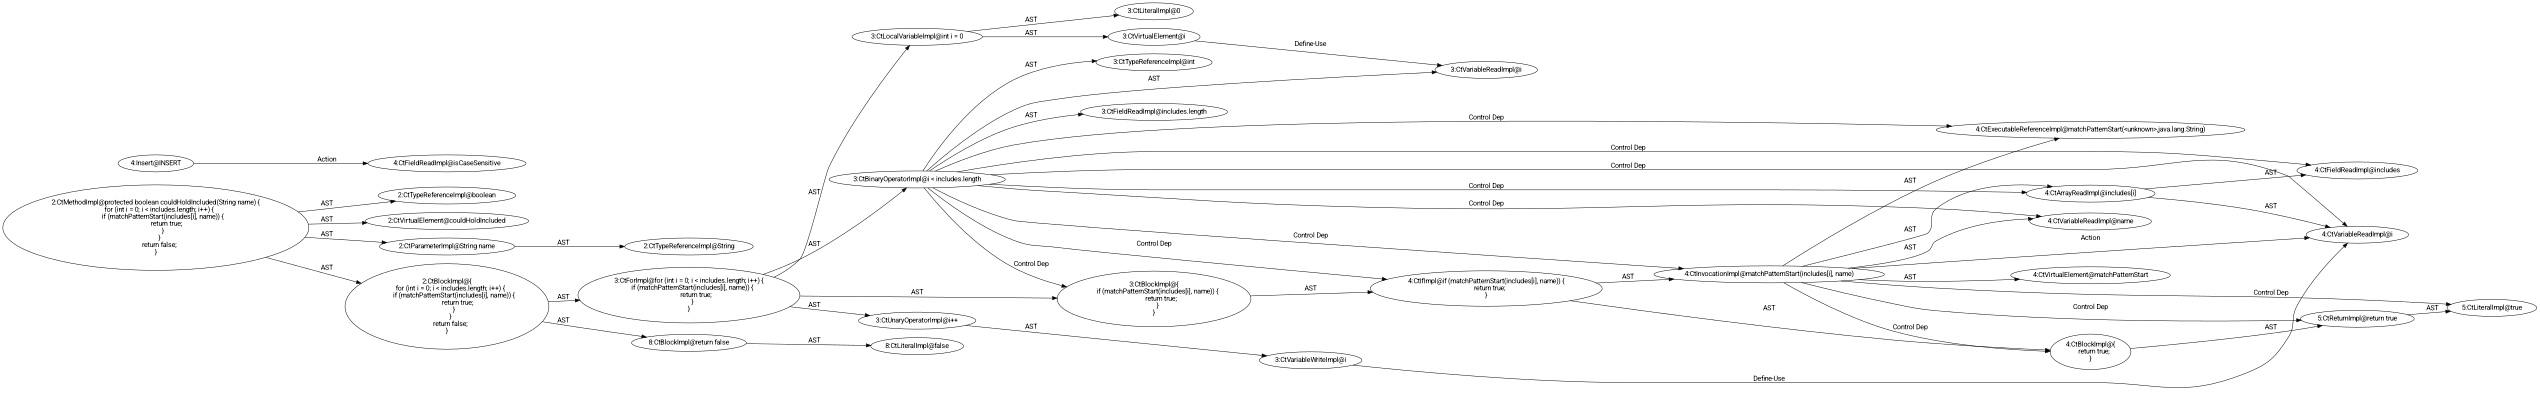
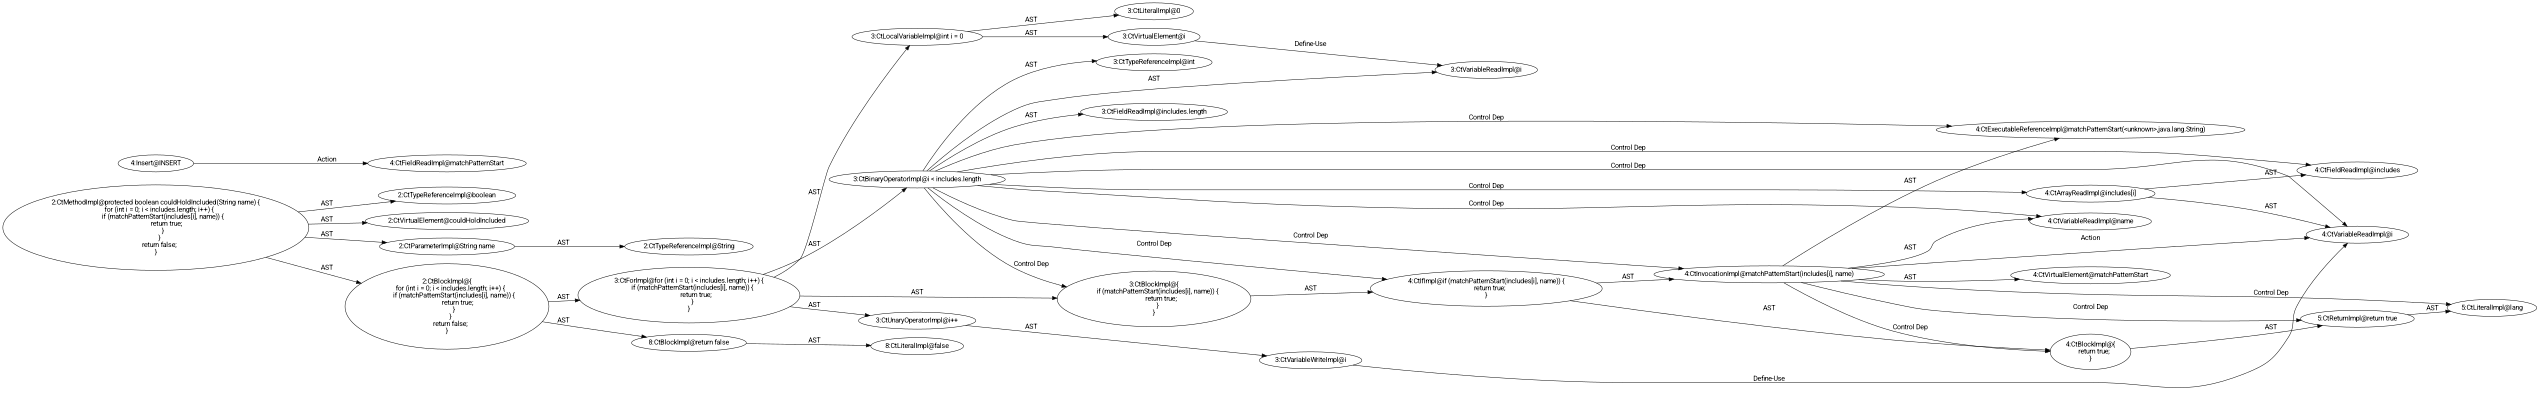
node "4:CtFieldReadImpl@isCaseSensitive": label "4:CtFieldReadImpl@isCaseSensitive" -> "4:CtFieldReadImpl@matchPatternStart"
edge "4:CtInvocationImpl@matchPatternStart(includes[i], name)" -> "4:CtArrayReadImpl@includes[i]": removed, label "AST"
node "5:CtLiteralImpl@true": label "5:CtLiteralImpl@true" -> "5:CtLiteralImpl@lang"
